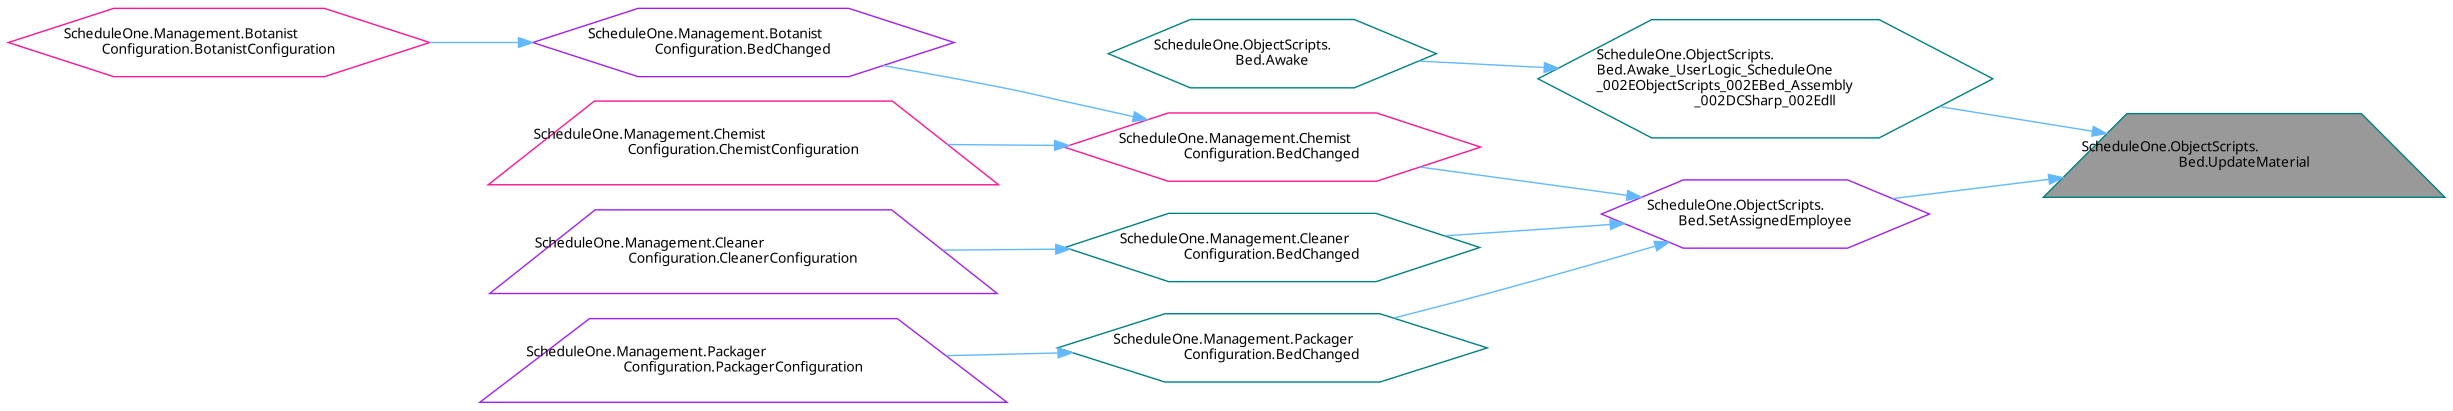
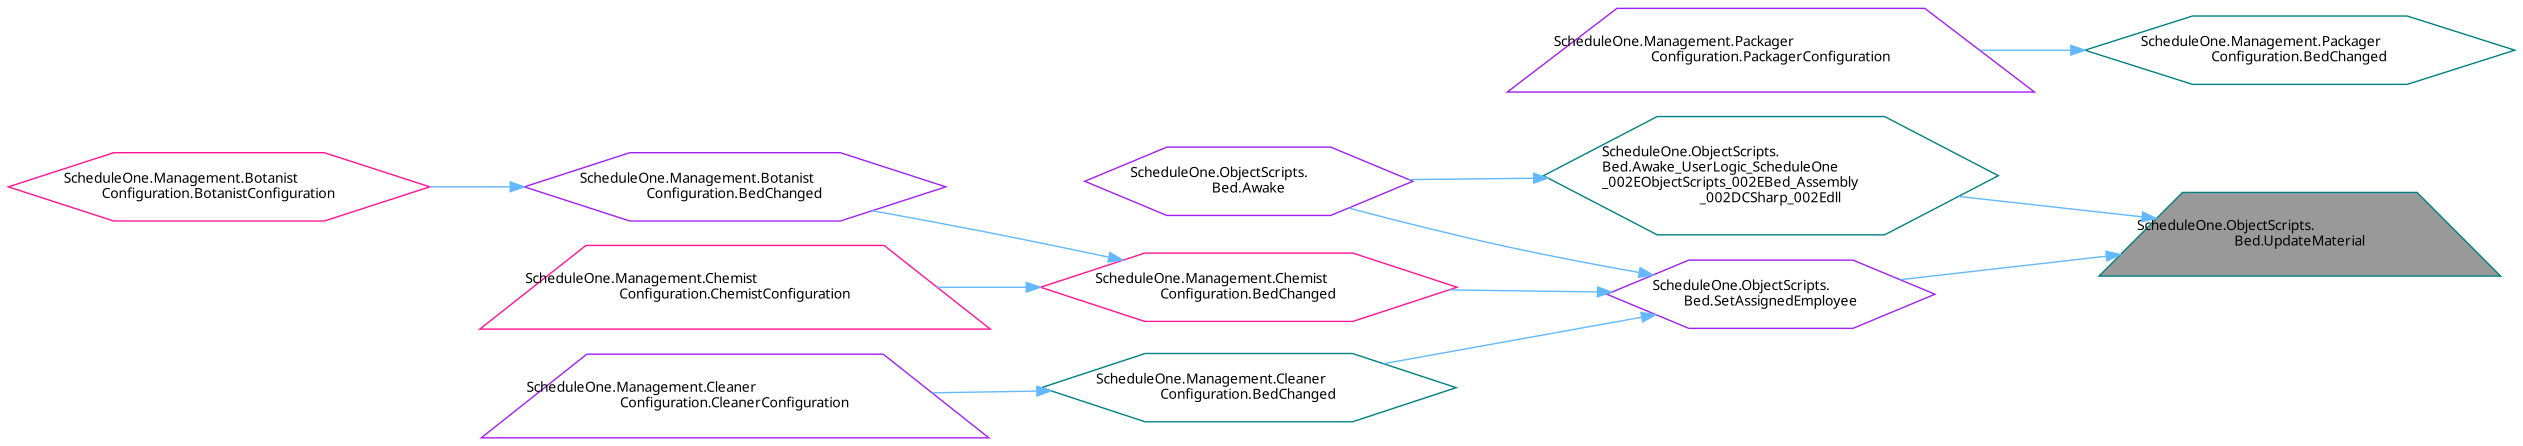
node "ScheduleOne.ObjectScripts. Bed.Awake": color teal -> purple
edge "ScheduleOne.Management.Packager Configuration.BedChanged" -> "ScheduleOne.ObjectScripts. Bed.SetAssignedEmployee": now "ScheduleOne.ObjectScripts. Bed.Awake" -> "ScheduleOne.ObjectScripts. Bed.SetAssignedEmployee"
